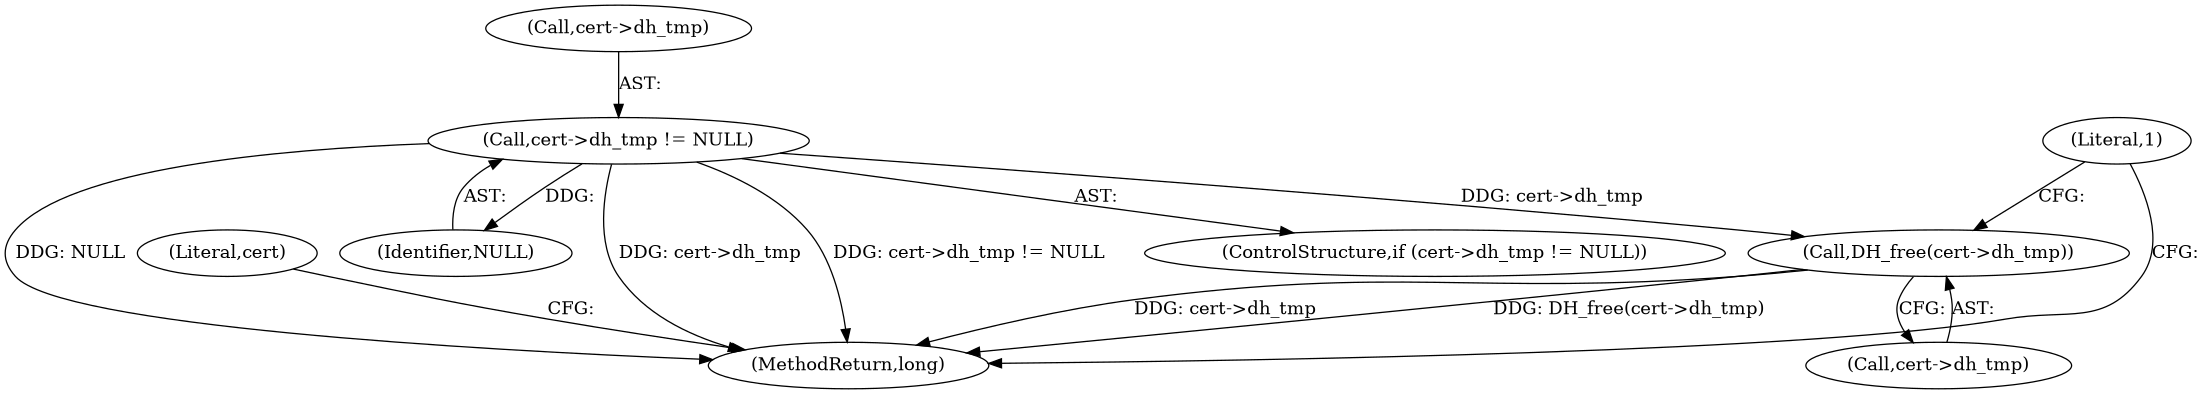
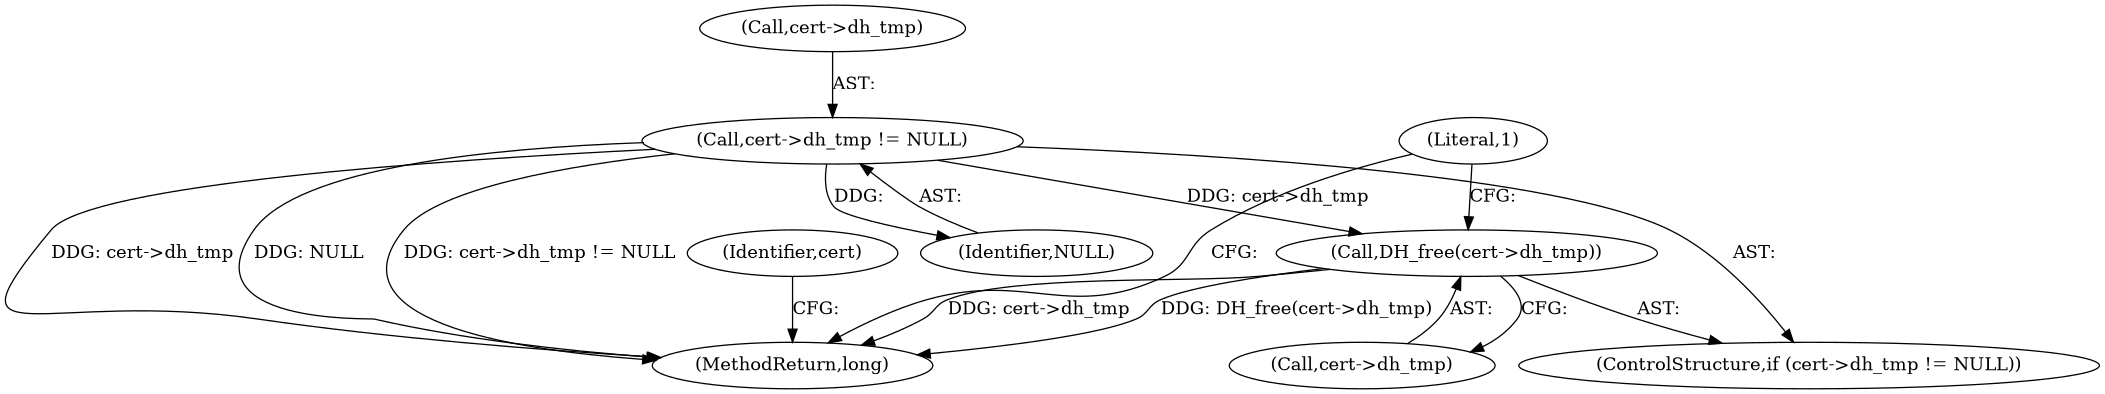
node "(Literal,cert)": label "(Literal,cert)" -> "(Identifier,cert)"
edge "(Call,DH_free(cert->dh_tmp))" -> "(ControlStructure,if (cert->dh_tmp != NULL))": added, label "AST:"
